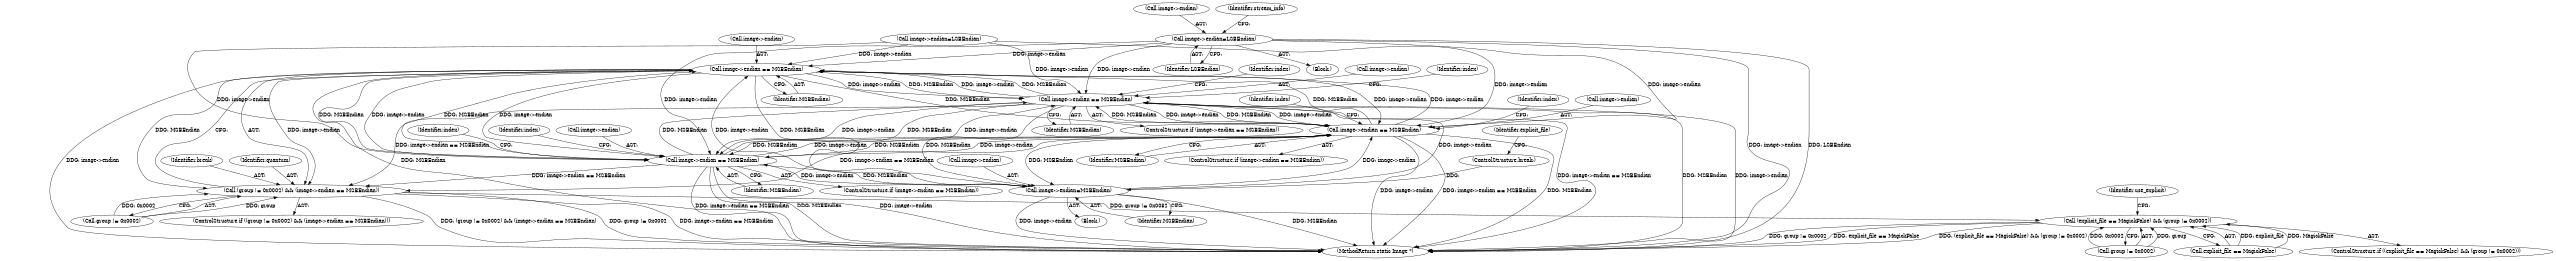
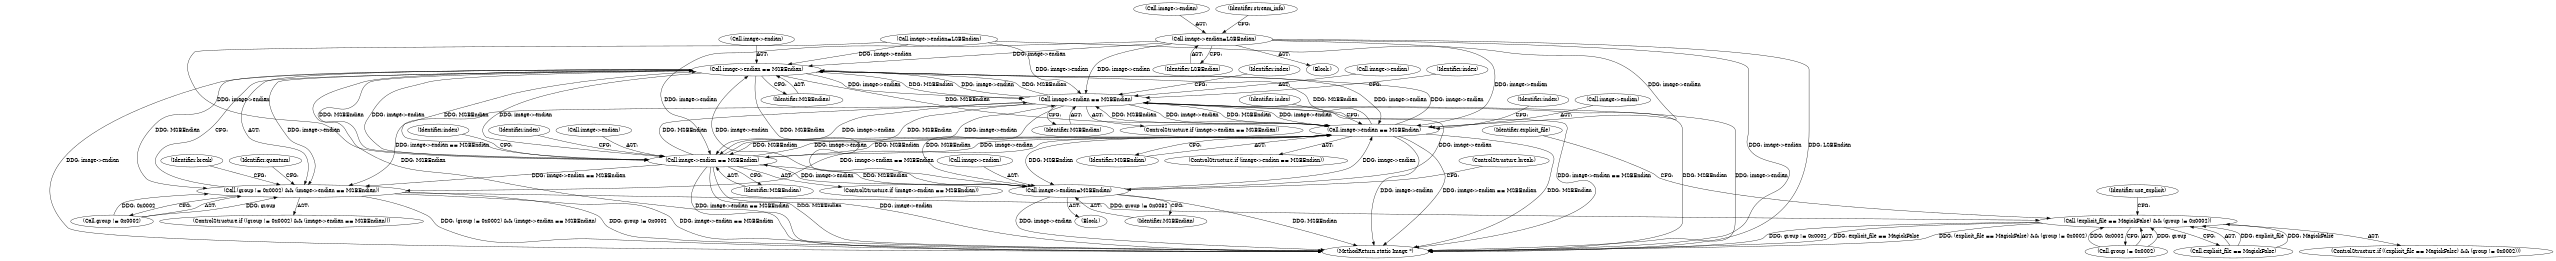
edge "(Identifier,explicit_file)" -> "(ControlStructure,break;)": now "(Identifier,explicit_file)" -> "(Call,(explicit_file == MagickFalse) && (group != 0x0002))"
edge "(Identifier,break)" -> "(Call,(group != 0x0002) && (image->endian == MSBEndian))": label "AST: " -> "CFG: "
edge "(Identifier,quantum)" -> "(Call,(group != 0x0002) && (image->endian == MSBEndian))": label "AST: " -> "CFG: "
edge "(ControlStructure,break;)" -> "(Call,image->endian=MSBEndian)": label "DDG: " -> "CFG: "
